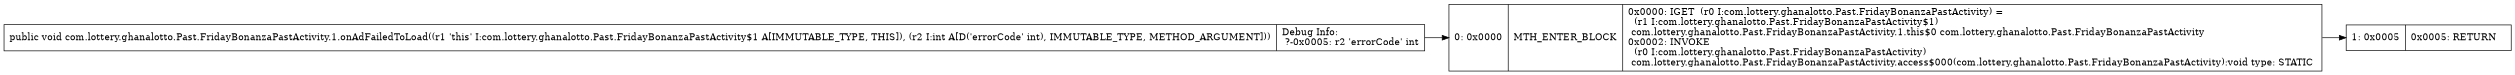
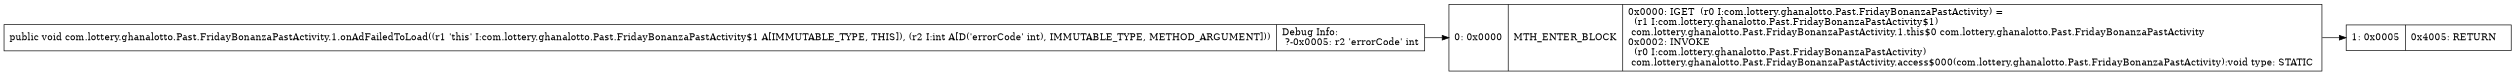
node "1: 0x0005": text "0x0005: RETURN" -> "0x4005: RETURN"
